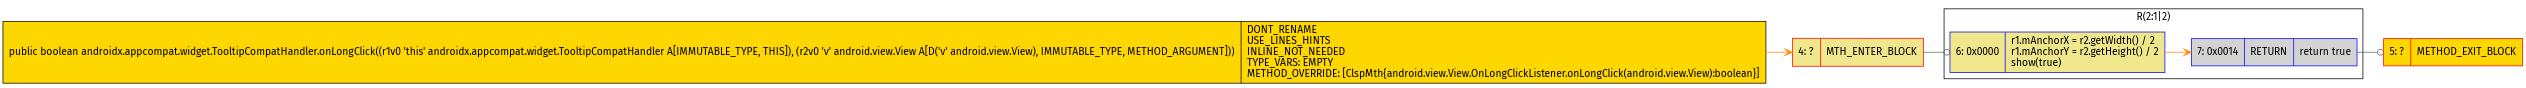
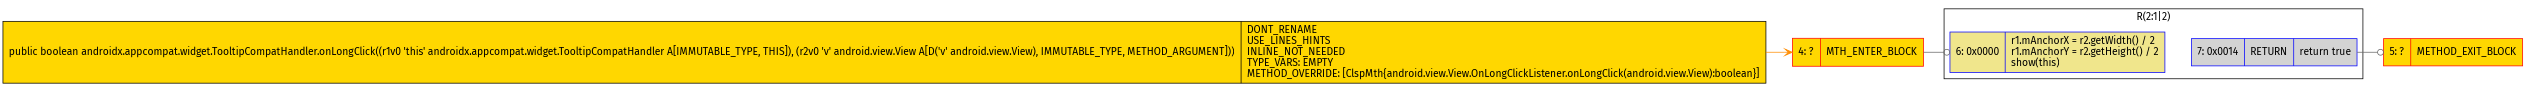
node "4: ?": fillcolor khaki -> gold
edge "6: 0x0000" -> "7: 0x0014": removed
node "6: 0x0000": text "show(true)" -> "show(this)"
